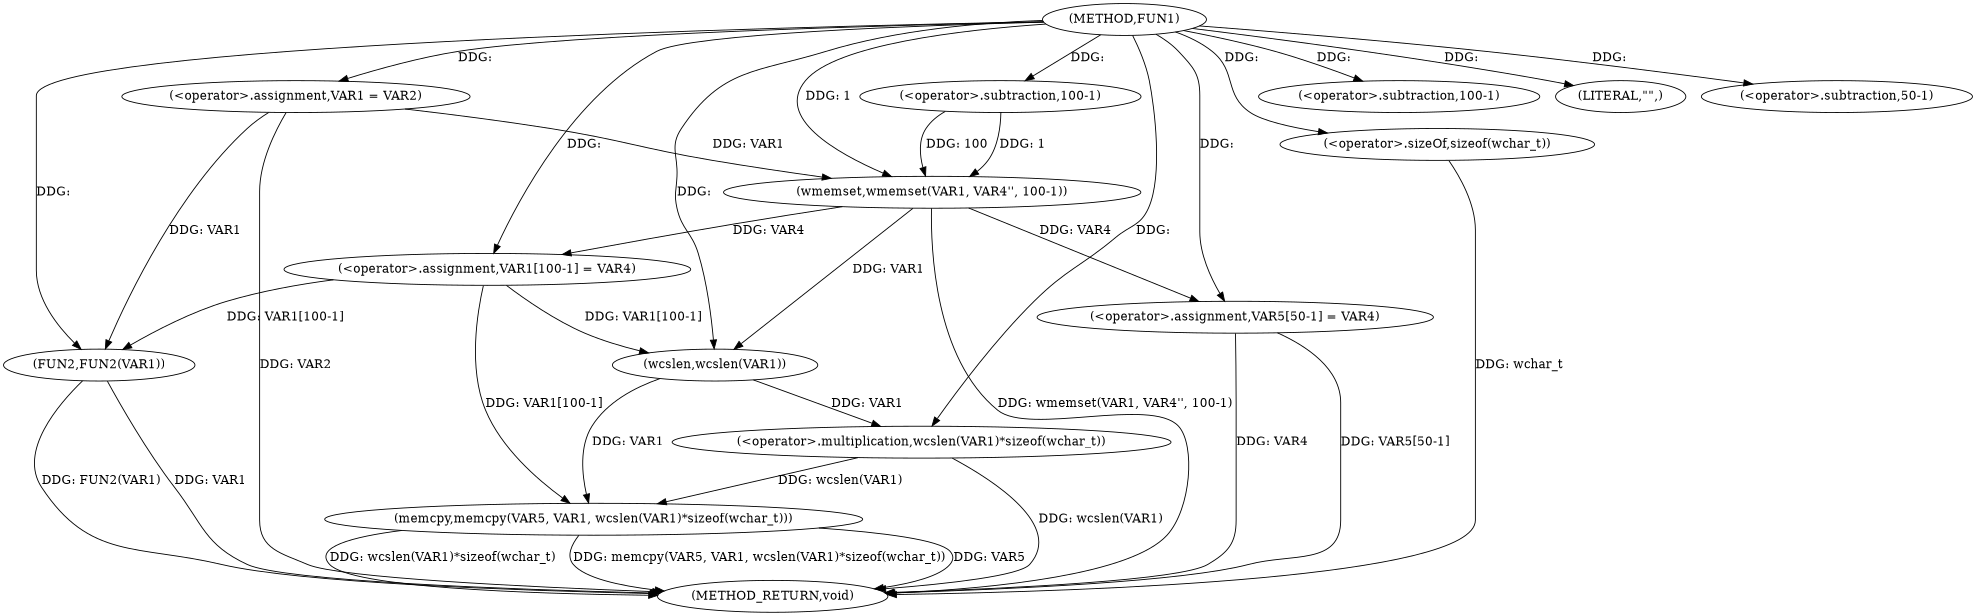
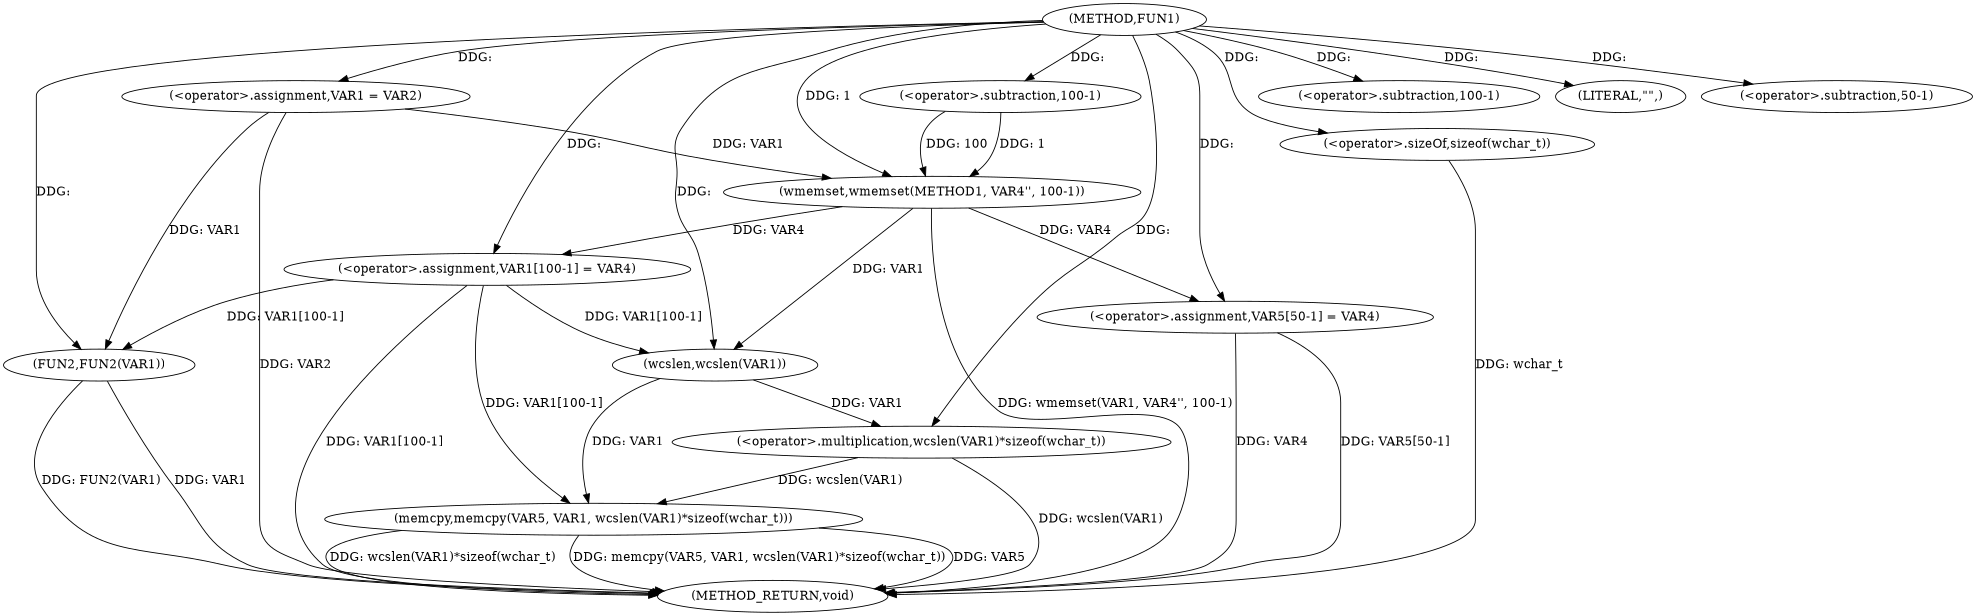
node "(wmemset,wmemset(VAR1, VAR4'', 100-1))": label "(wmemset,wmemset(VAR1, VAR4'', 100-1))" -> "(wmemset,wmemset(METHOD1, VAR4'', 100-1))"
edge "(<operator>.assignment,VAR1[100-1] = VAR4)" -> "(METHOD_RETURN,void)": added, label "DDG: VAR1[100-1]"
